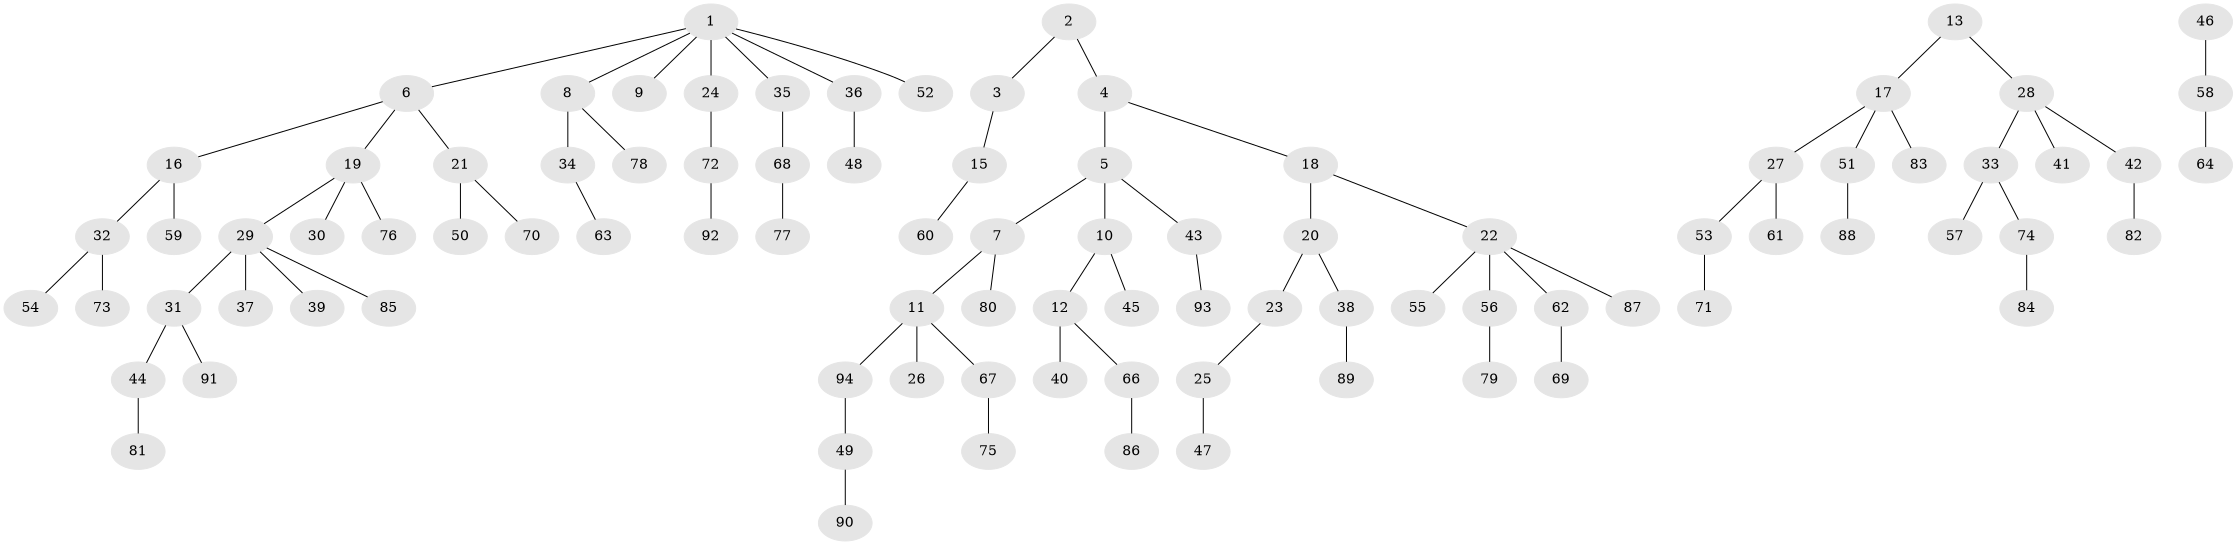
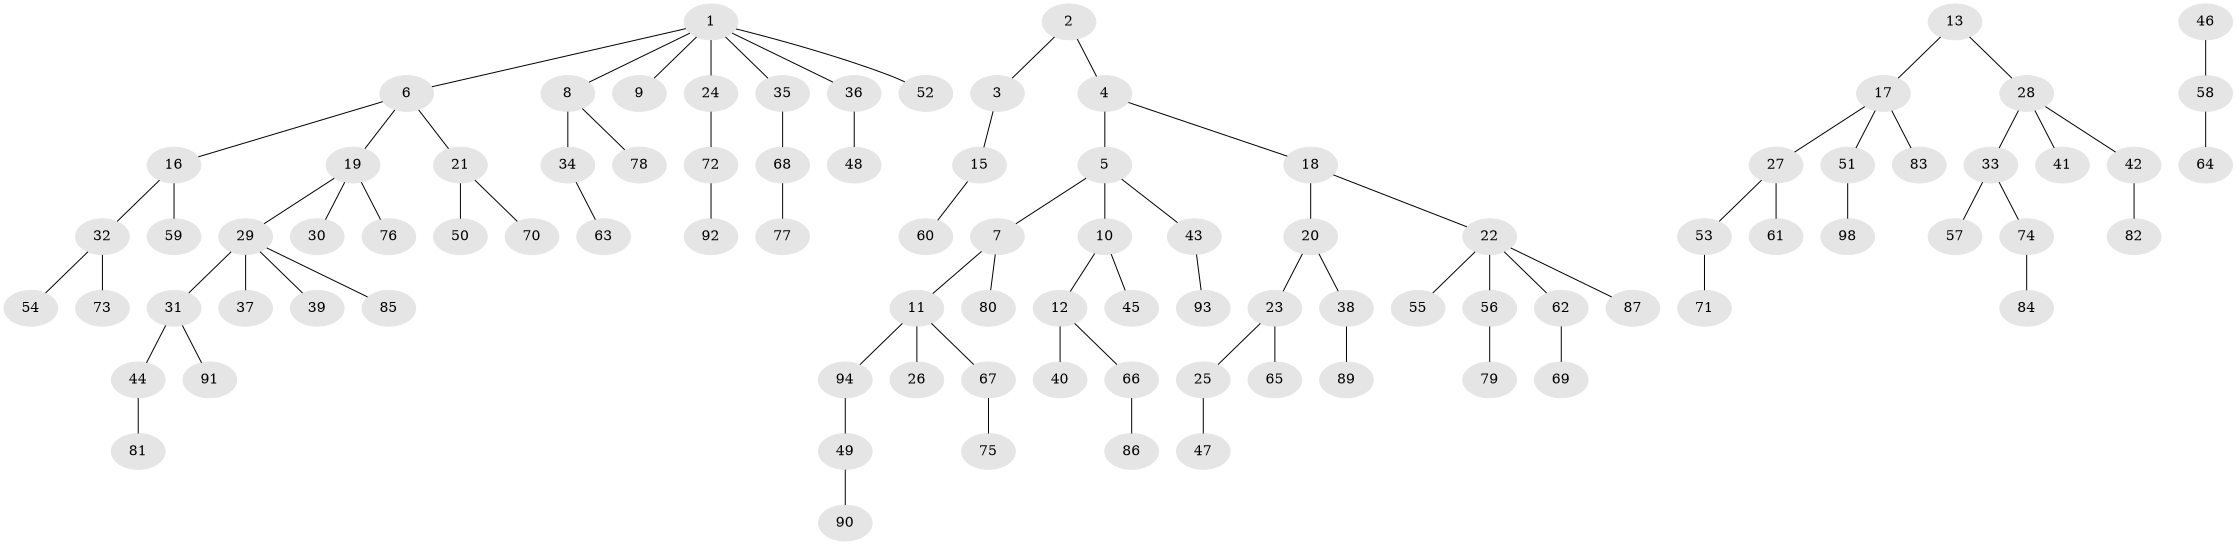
node "88": label "88" -> "98"
node "65": added
